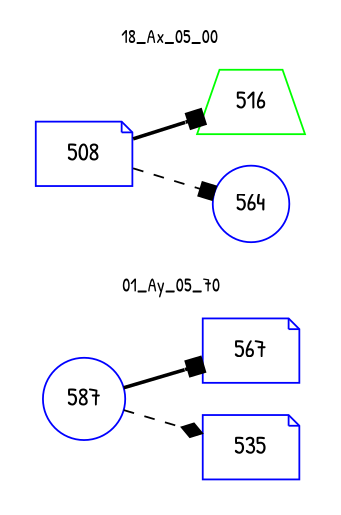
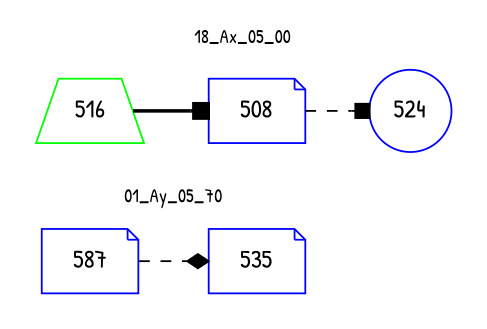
edge "508" -> "516": reversed
node "564": label "564" -> "524"
node "567": removed
node "587": shape circle -> note
